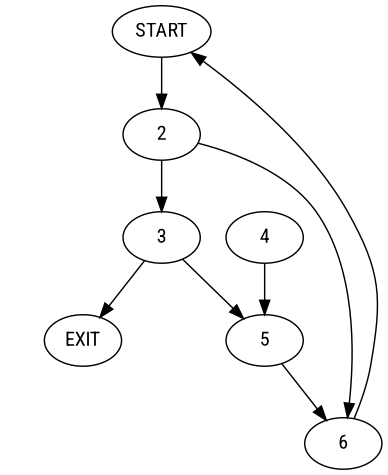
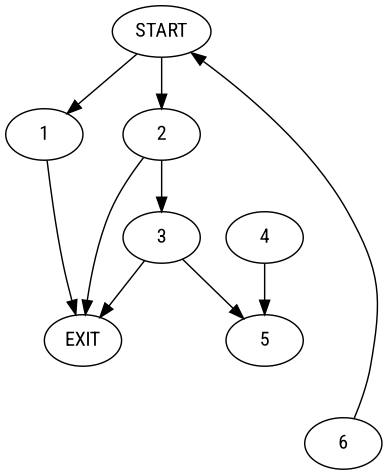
node "1": added
edge "2" -> "6": now "2" -> "EXIT"
edge "5" -> "6": removed
